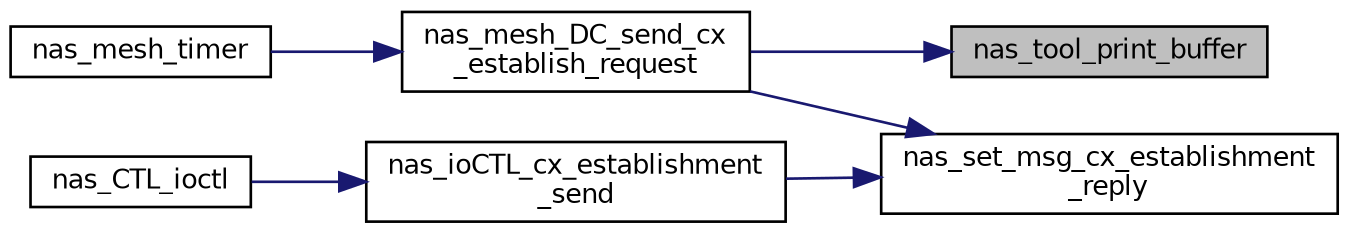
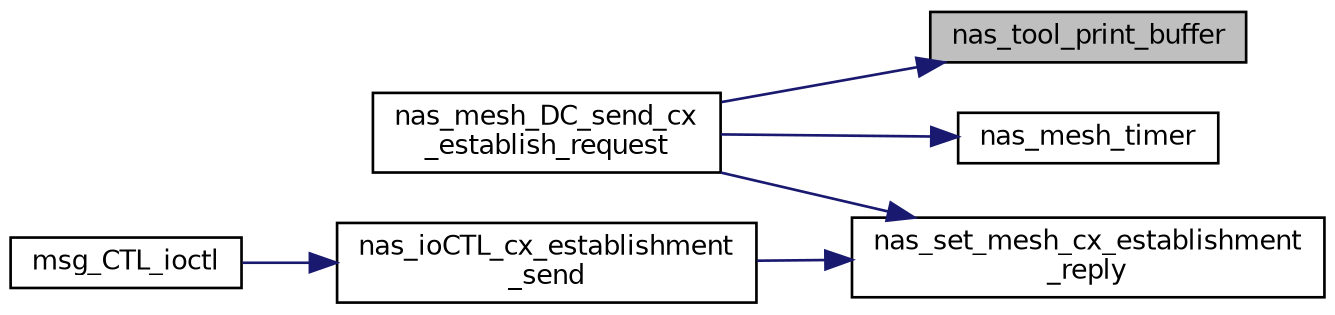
edge "nas_mesh_timer" -> "nas_mesh_DC_send_cx _establish_request": reversed
node "nas_set_msg_cx_establishment _reply": label "nas_set_msg_cx_establishment _reply" -> "nas_set_mesh_cx_establishment _reply"
node "nas_CTL_ioctl": label "nas_CTL_ioctl" -> "msg_CTL_ioctl"
